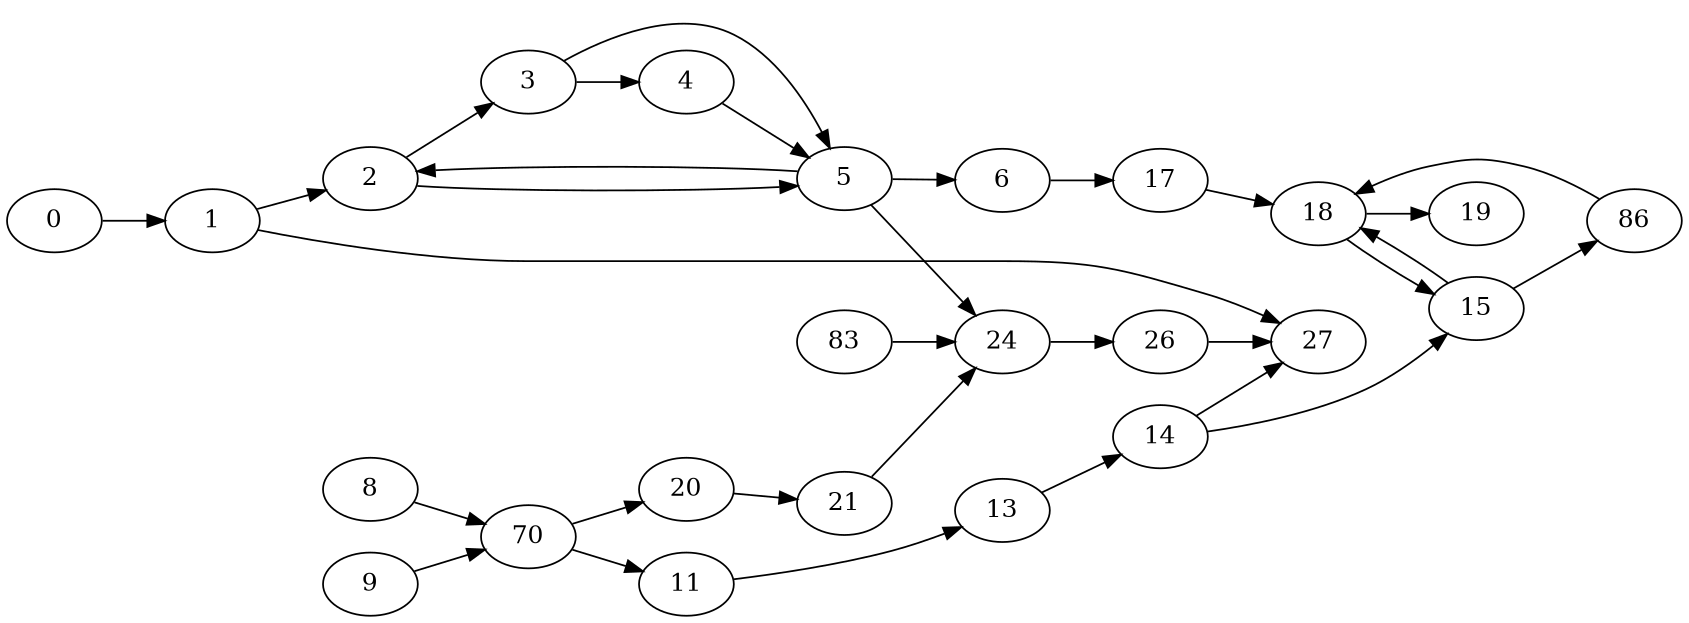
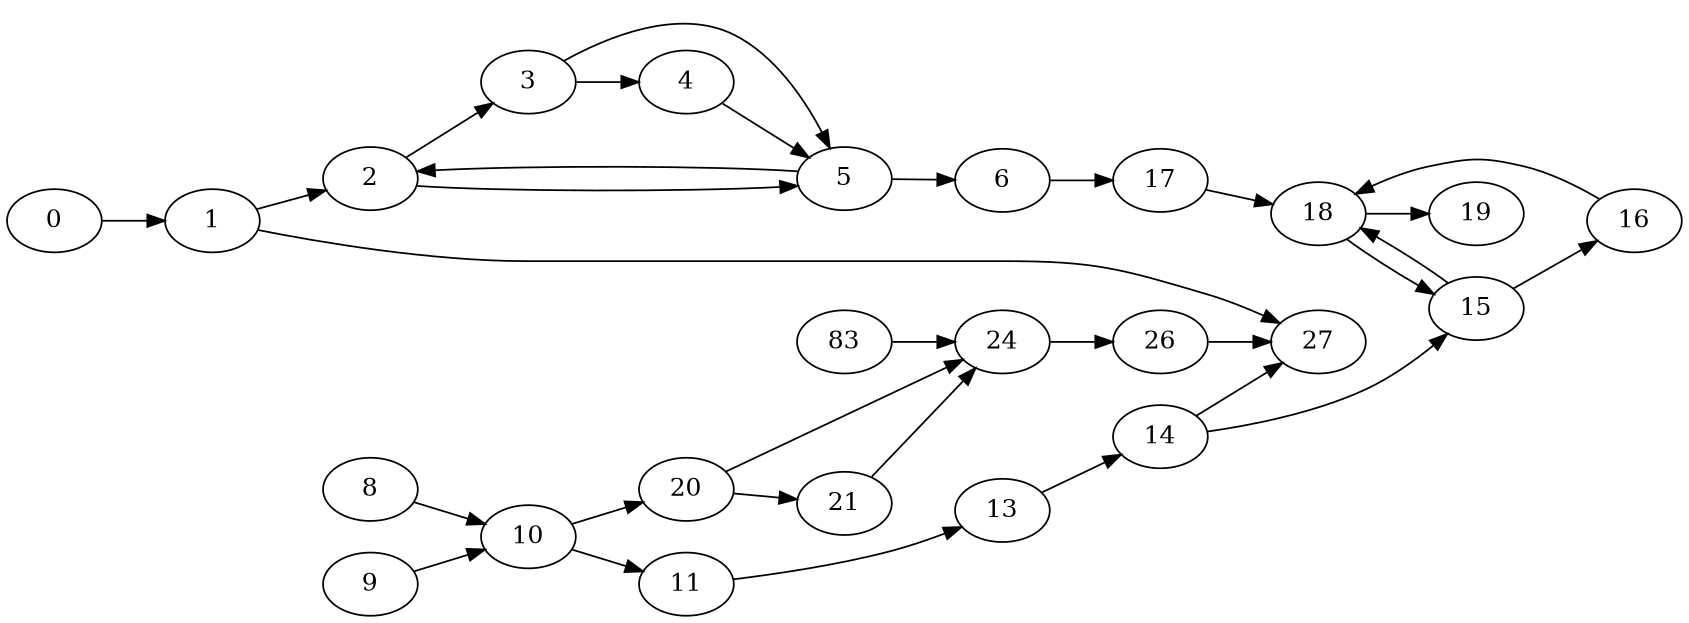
node "86": label "86" -> "16"
edge "5" -> "24": now "20" -> "24"
node "70": label "70" -> "10"
